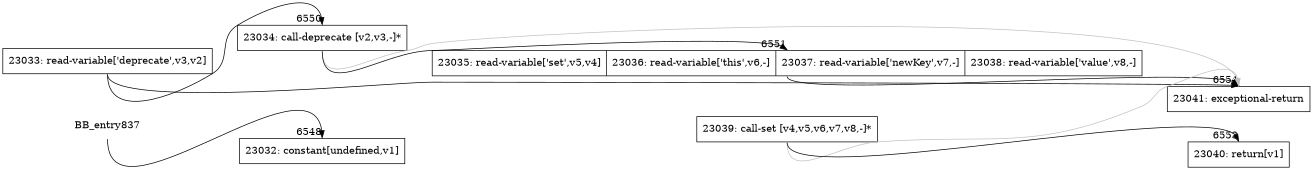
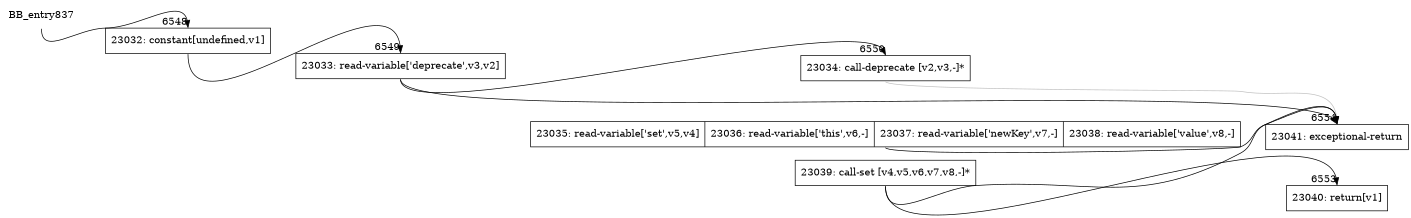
edge "23034: call-deprecate [v2,v3,-]*" -> "23035: read-variable['set',v5,v4]": removed
edge "23032: constant[undefined,v1]" -> "23033: read-variable['deprecate',v3,v2]": added
edge "23039: call-set [v4,v5,v6,v7,v8,-]*" -> "23041: exceptional-return": color gray -> black
